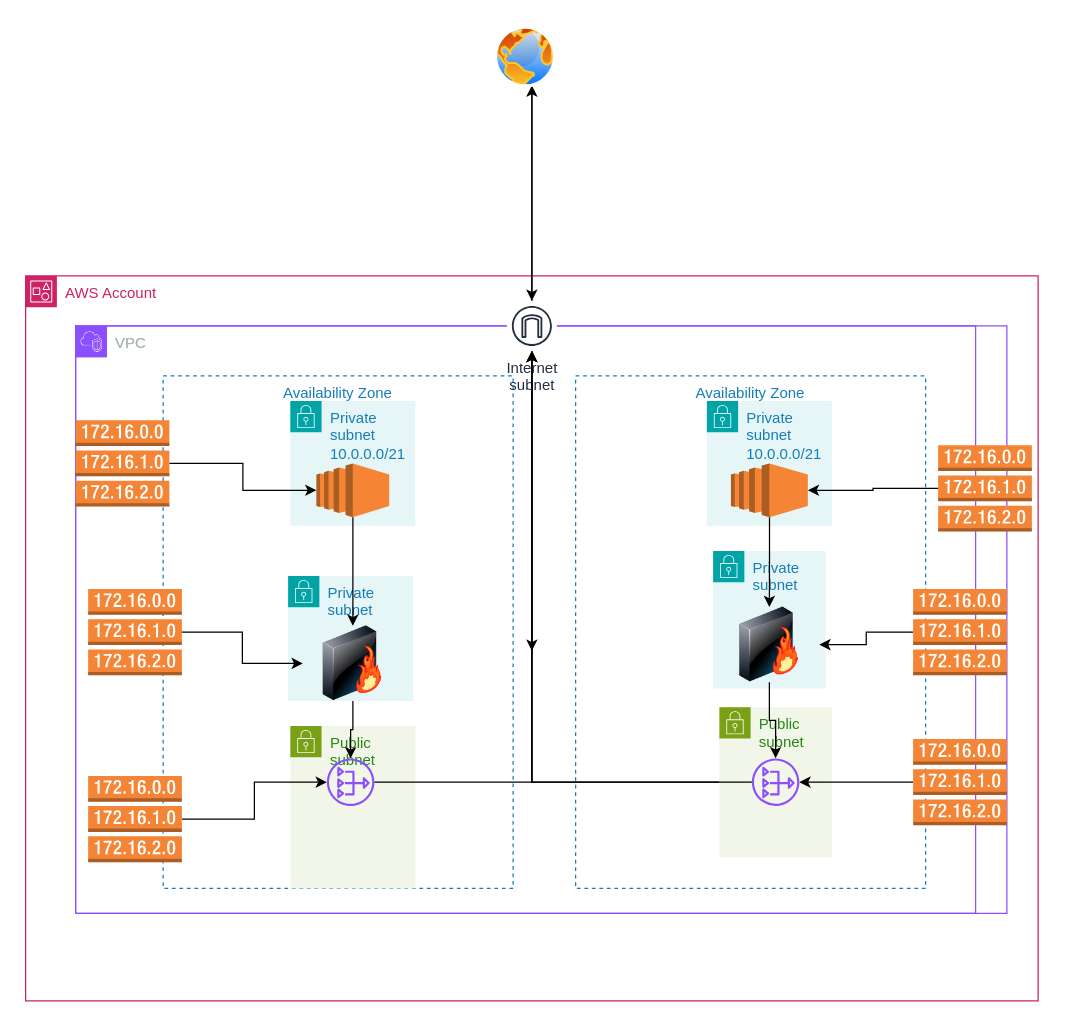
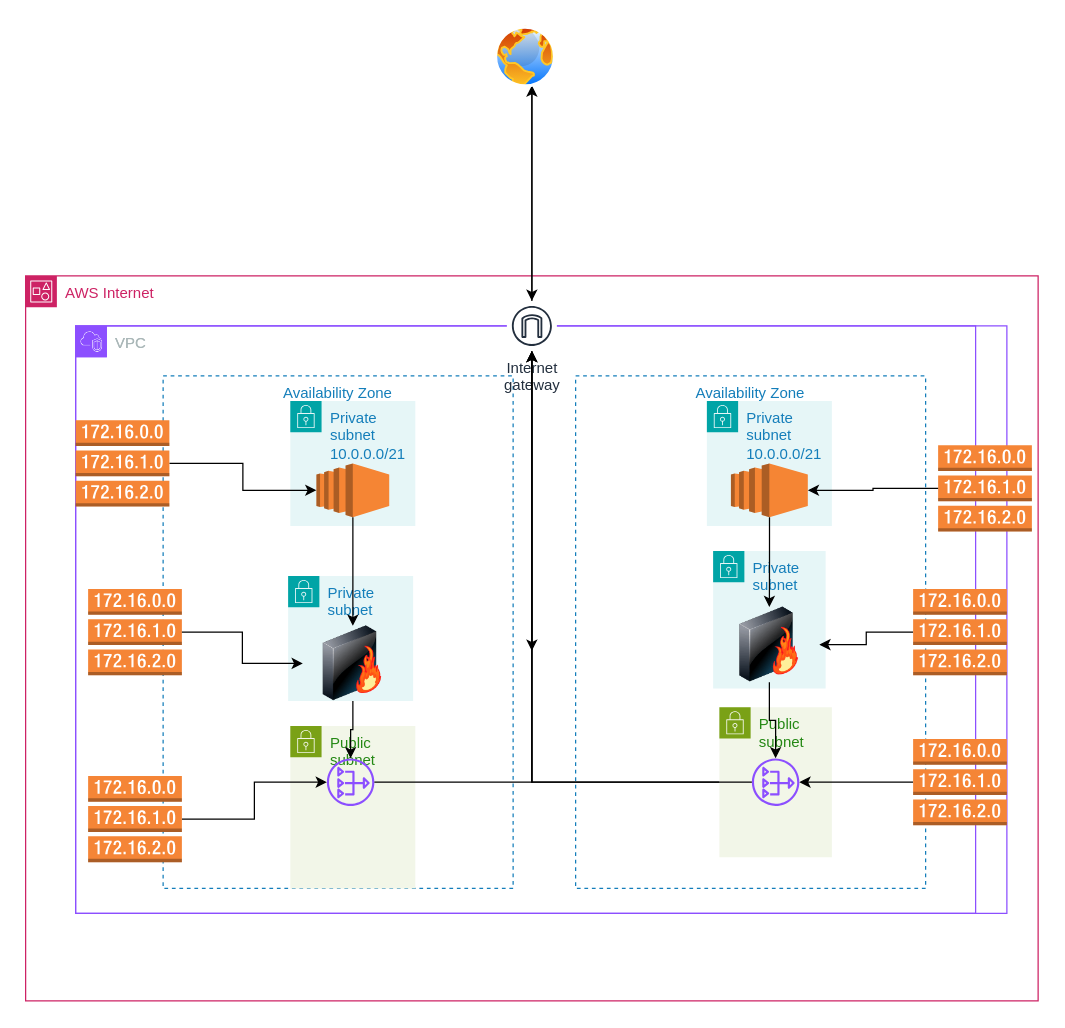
node "AWS Account": label "AWS Account" -> "AWS Internet"
node "Internet subnet": label "Internet subnet" -> "Internet gateway"
